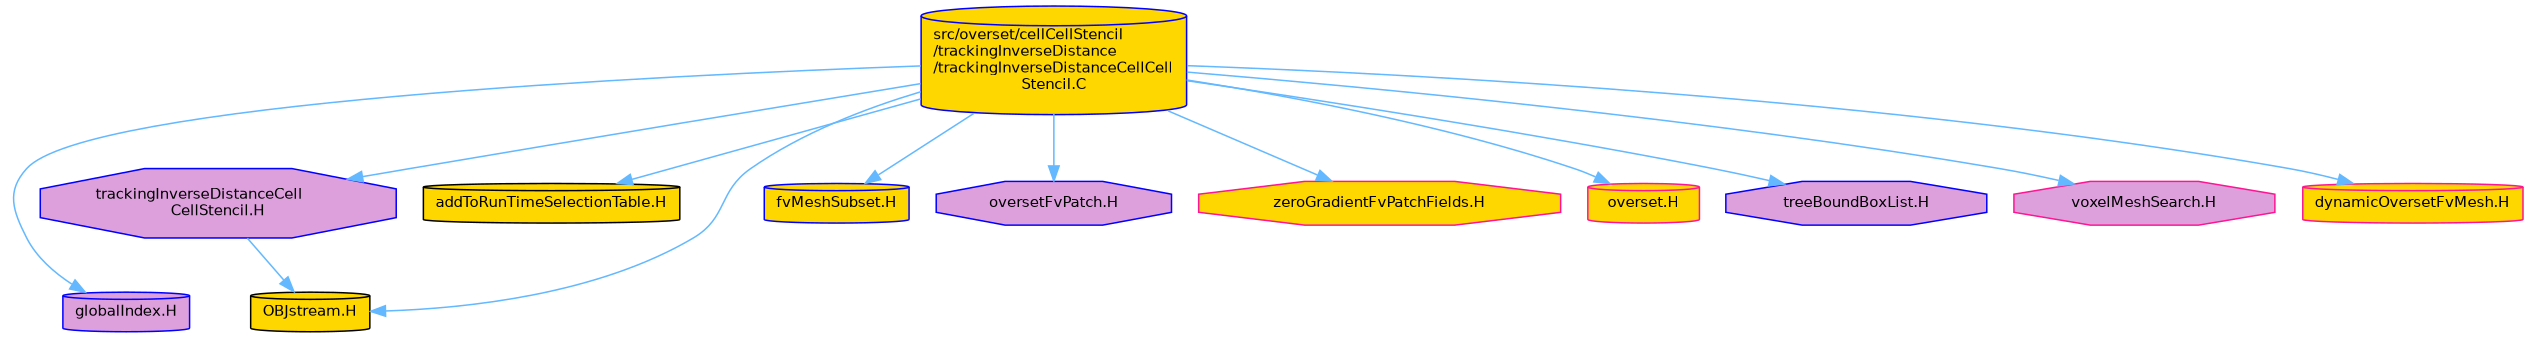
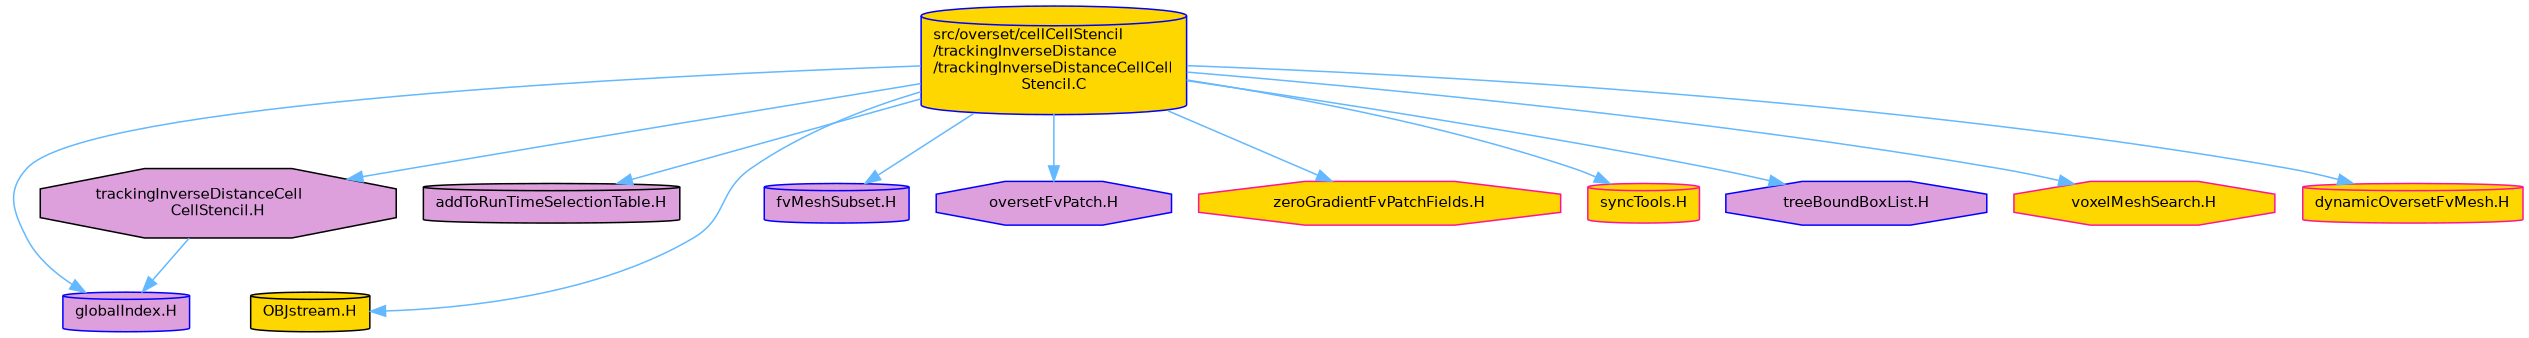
node "trackingInverseDistanceCell CellStencil.H": color blue -> black
node "addToRunTimeSelectionTable.H": fillcolor gold -> plum
node "fvMeshSubset.H": fillcolor gold -> plum
node "overset.H": label "overset.H" -> "syncTools.H"
node "voxelMeshSearch.H": fillcolor plum -> gold
edge "trackingInverseDistanceCell CellStencil.H" -> "OBJstream.H": now "trackingInverseDistanceCell CellStencil.H" -> "globalIndex.H"
